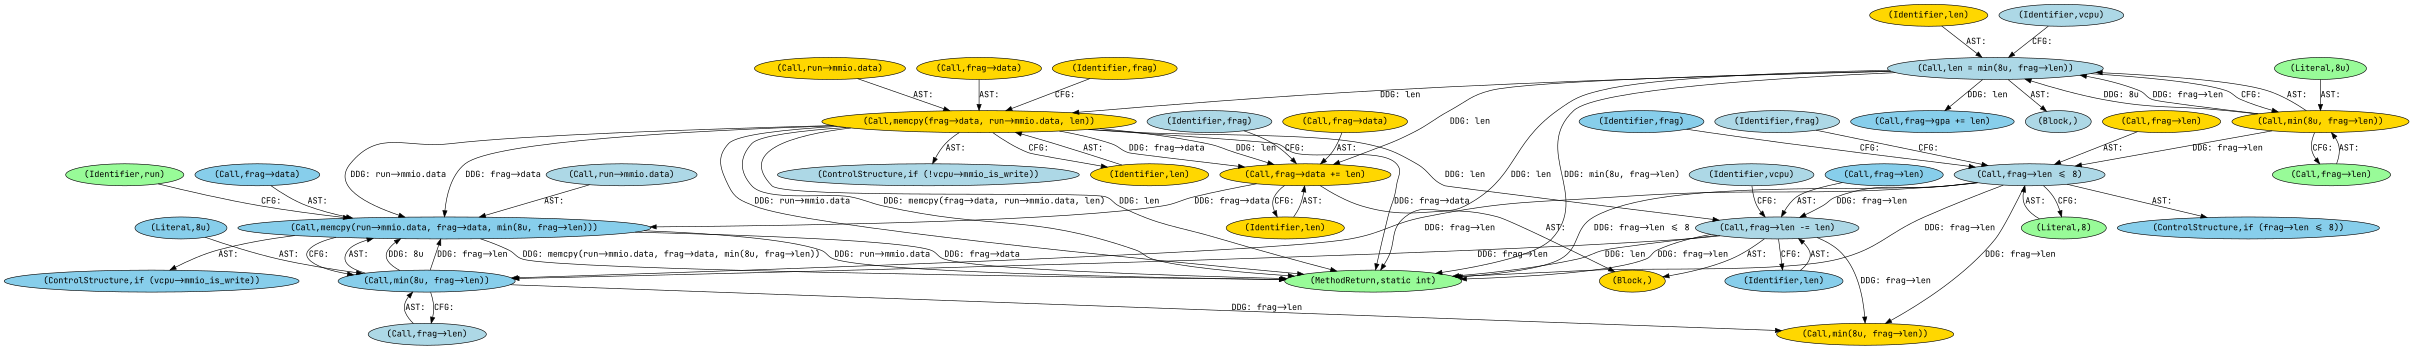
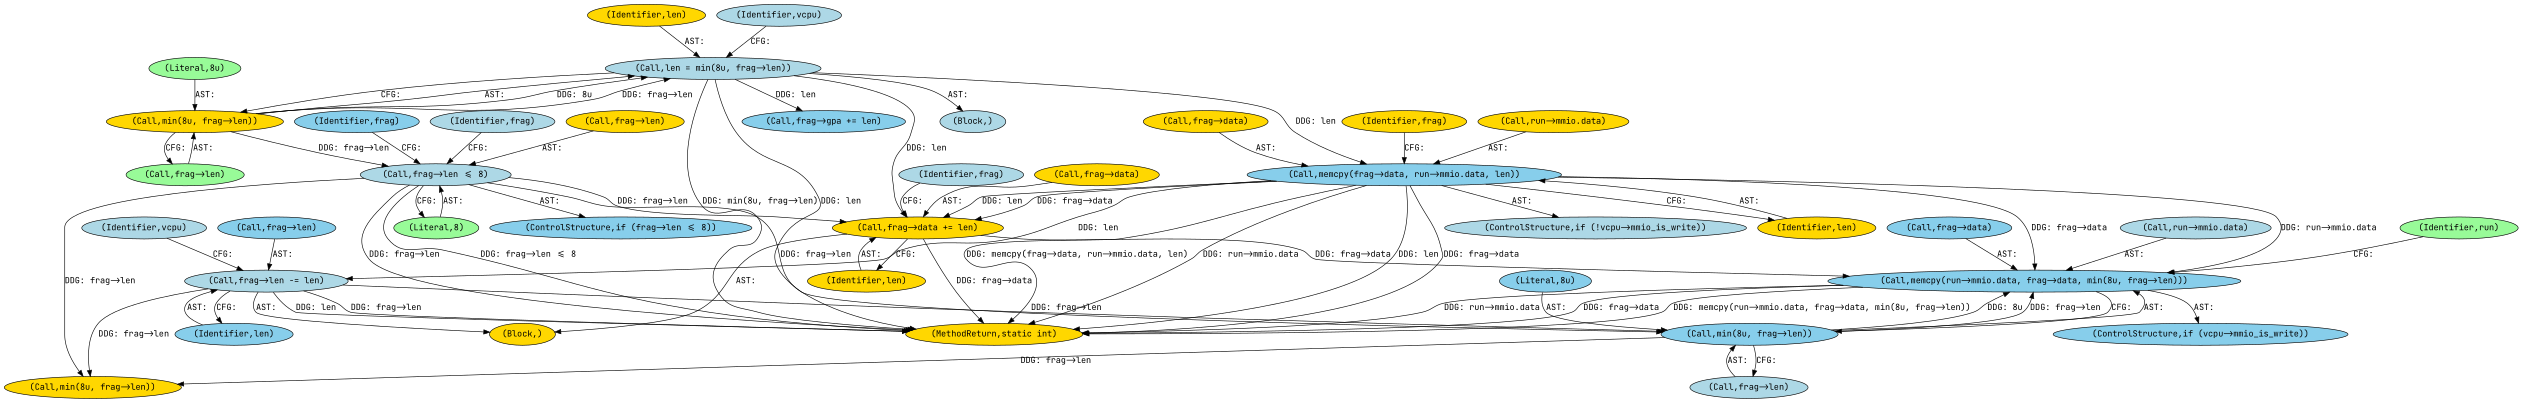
node "(Call,memcpy(frag->data, run->mmio.data, len))": fillcolor gold -> skyblue
edge "(Call,frag->len <= 8)" -> "(Call,frag->len -= len)": now "(Call,frag->len <= 8)" -> "(Call,frag->data += len)"
edge "(Call,frag->data += len)" -> "(MethodReturn,static int)": added, label "DDG: frag->data"
node "(MethodReturn,static int)": fillcolor palegreen -> gold
